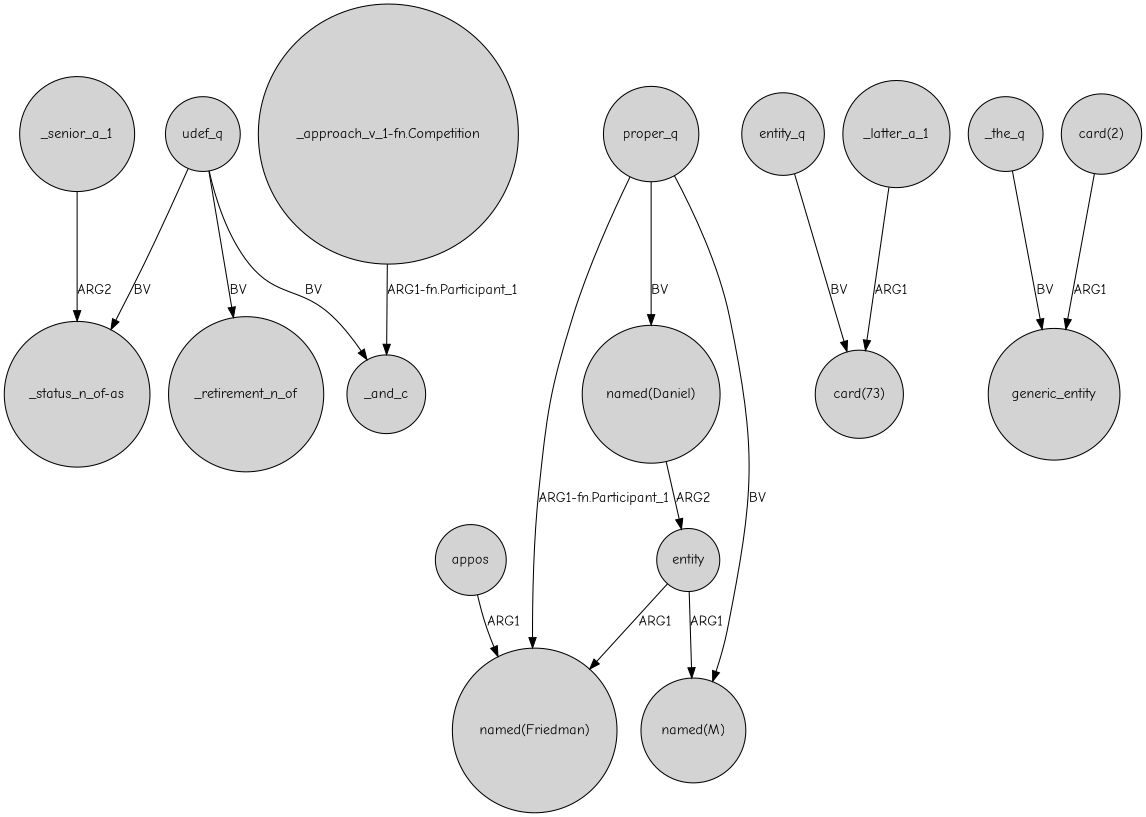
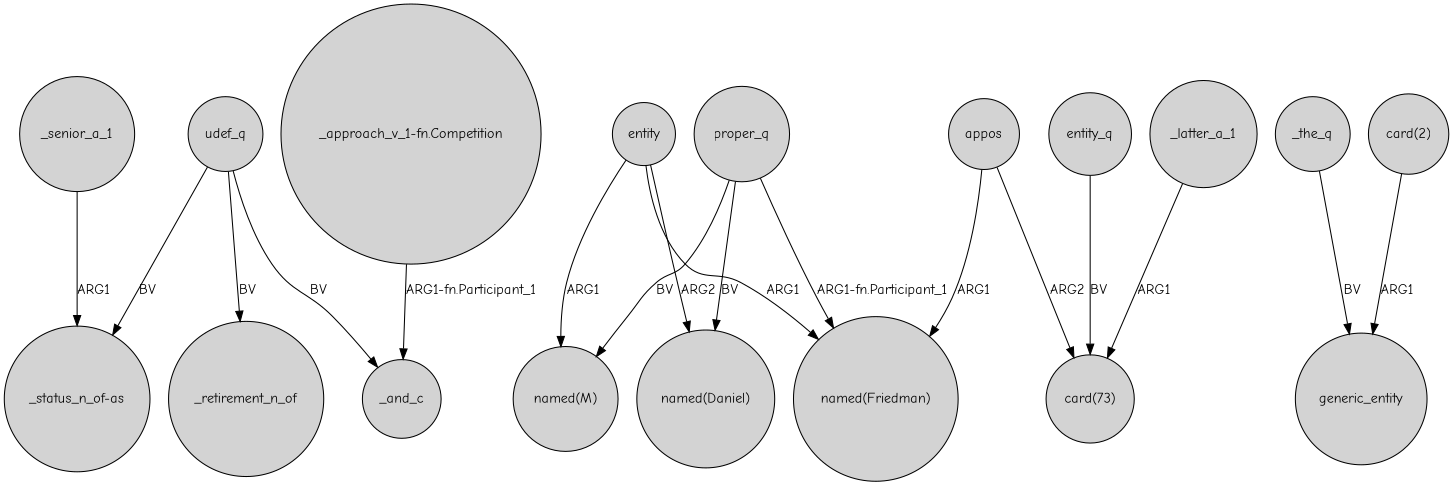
edge "appos" -> "card(73)": added, label "ARG2"
edge "_senior_a_1" -> "_status_n_of-as": label "ARG2" -> "ARG1"
edge "named(Daniel)" -> "entity": reversed
